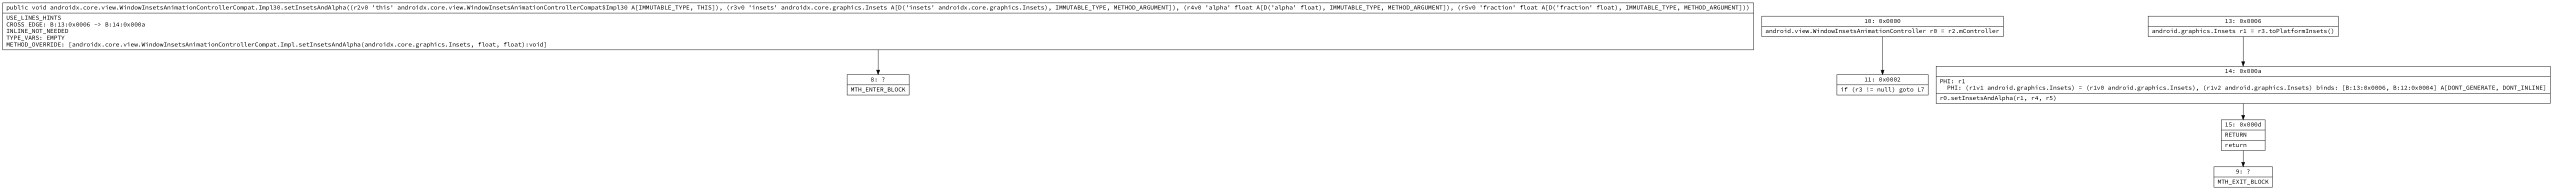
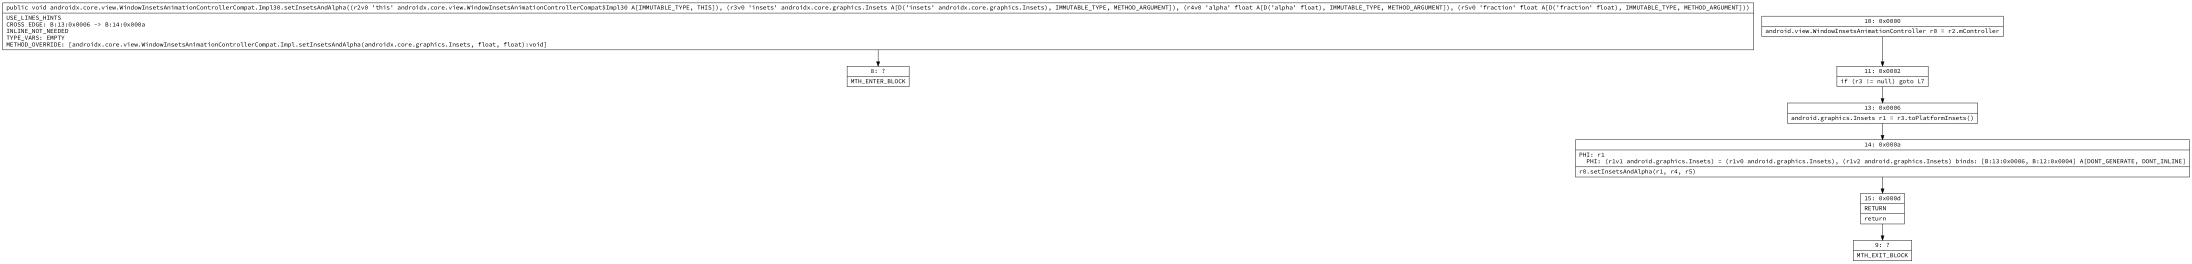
edge "11: 0x0002" -> "13: 0x0006": added
